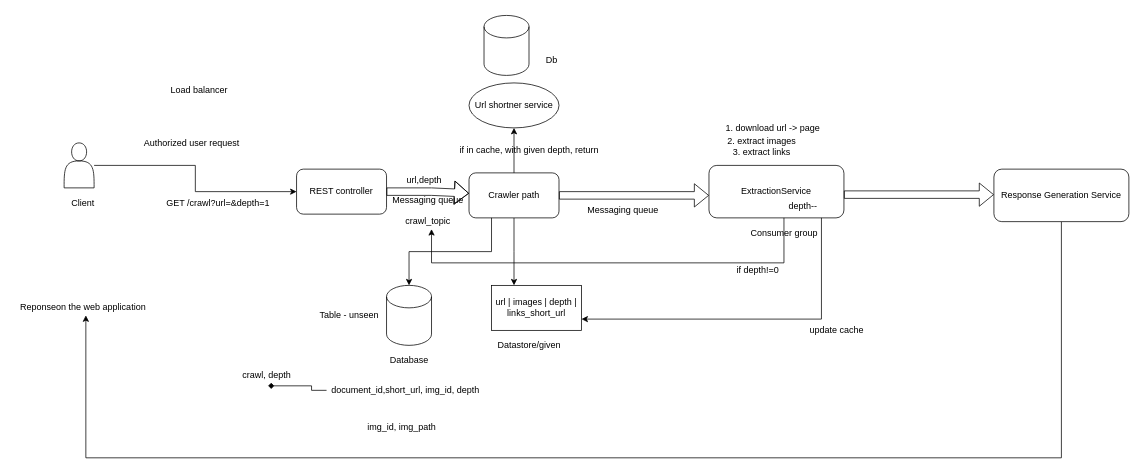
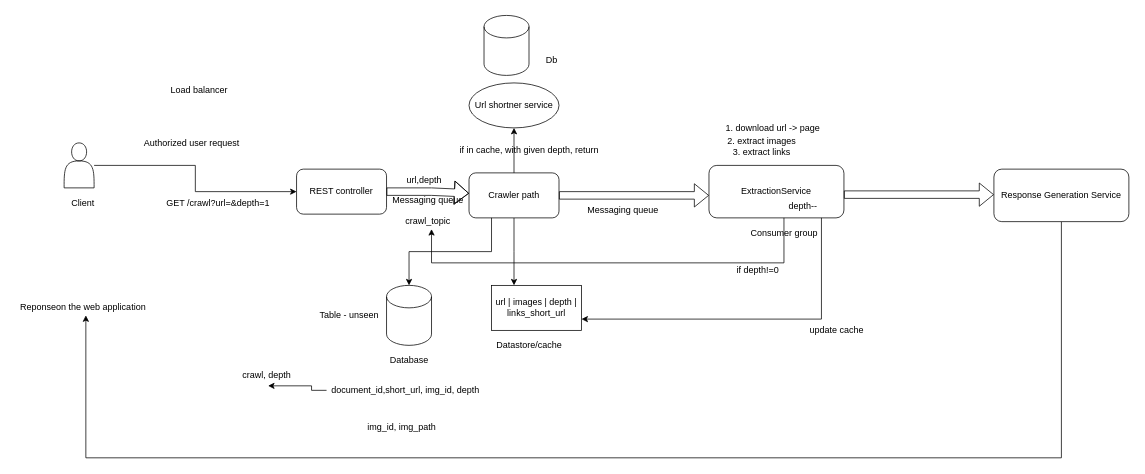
node "Datastore/given": label "Datastore/given" -> "Datastore/cache"
edge "document_id,short_url, img_id, depth" -> "crawl, depth": arrowhead diamond -> classic
